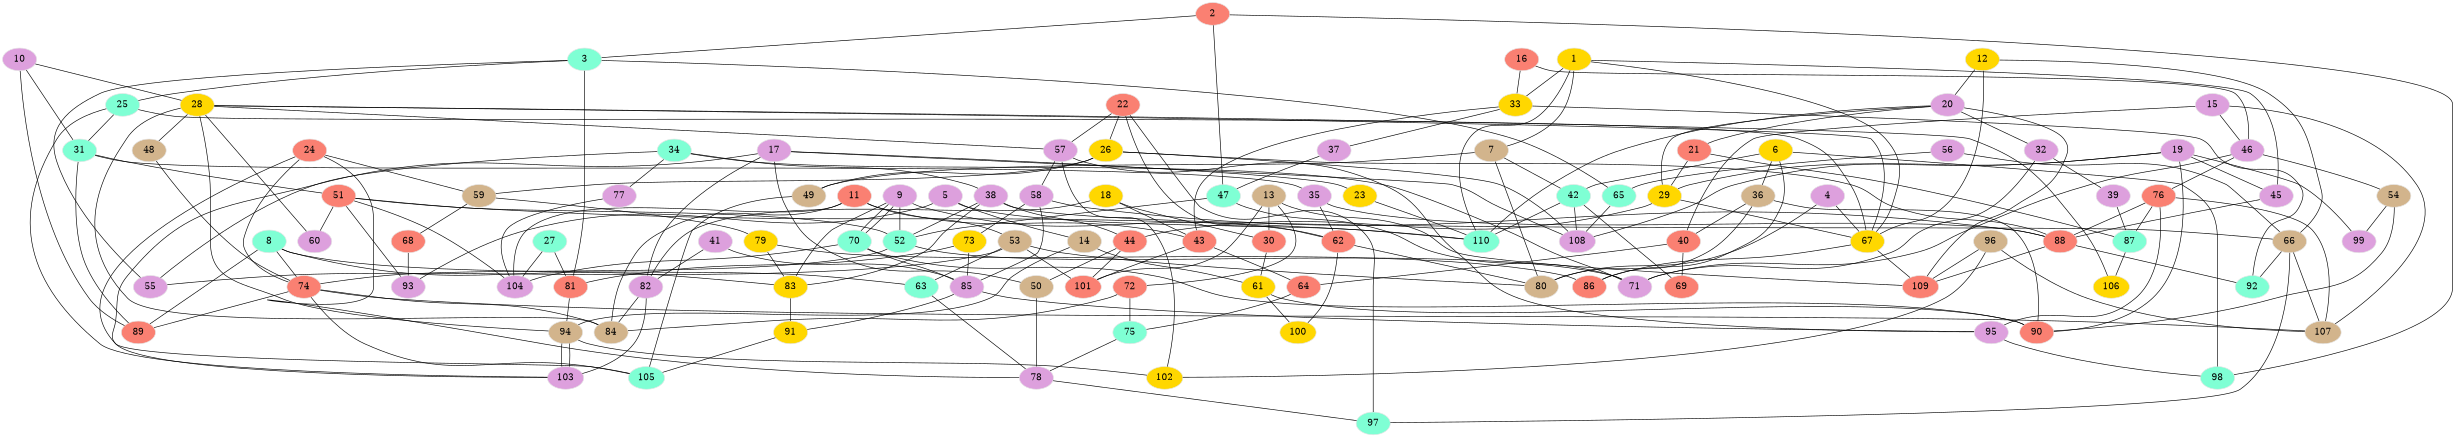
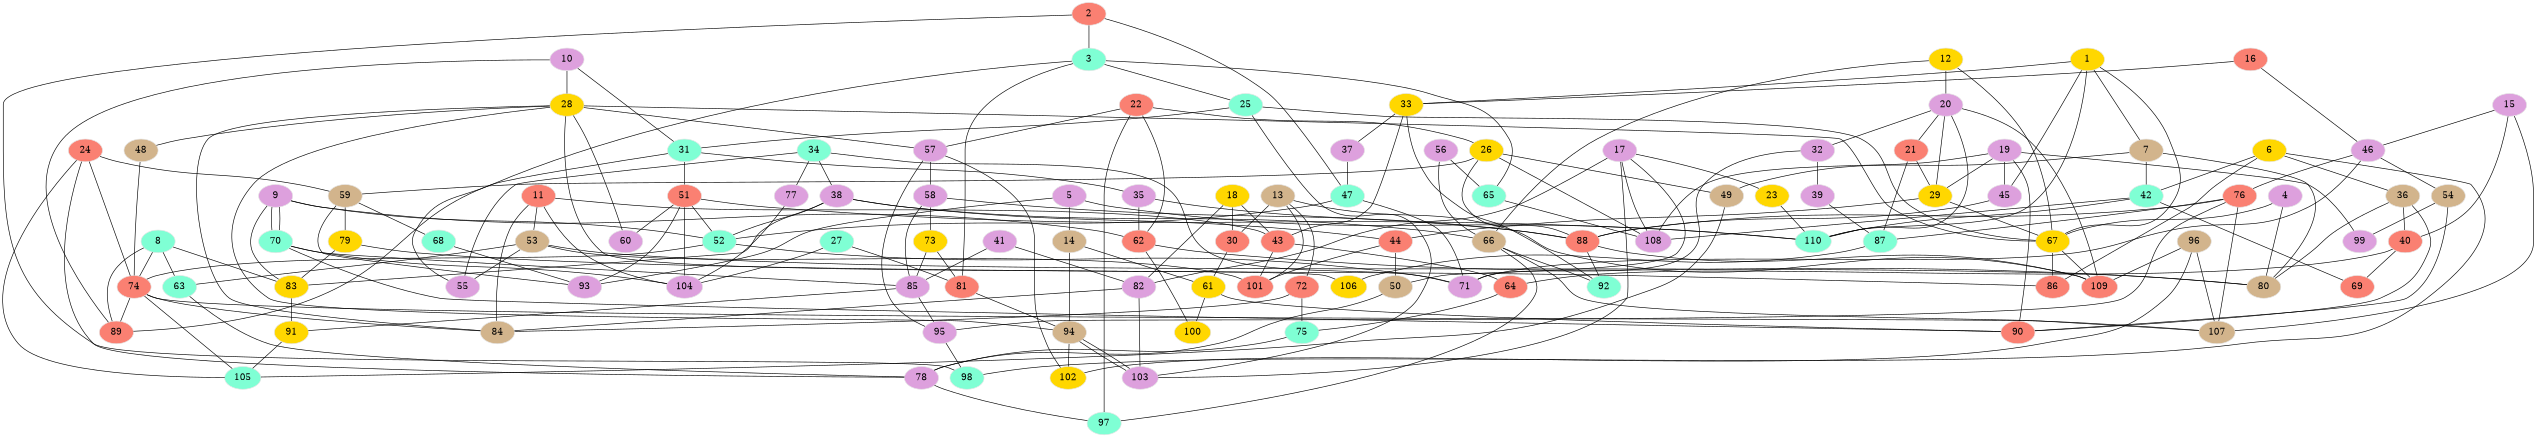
node "68": fillcolor salmon -> aquamarine
edge "59" -- "93": added
